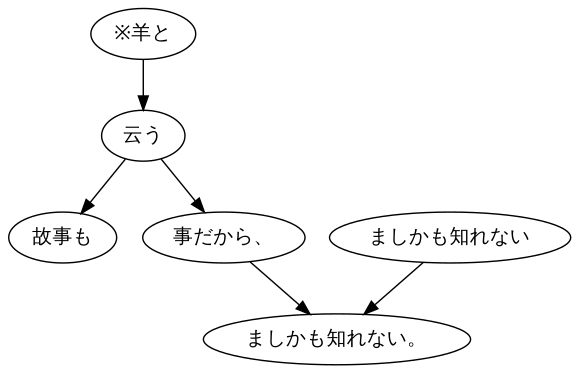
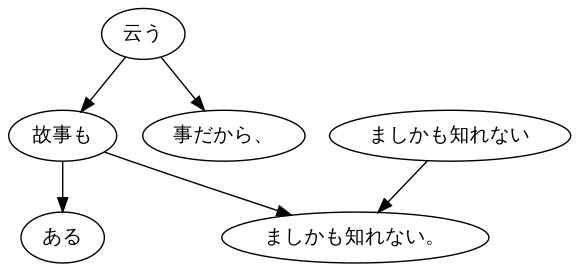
node "※羊と": removed
node "ある": added
edge "事だから、" -> "ましかも知れない。": now "故事も" -> "ましかも知れない。"
